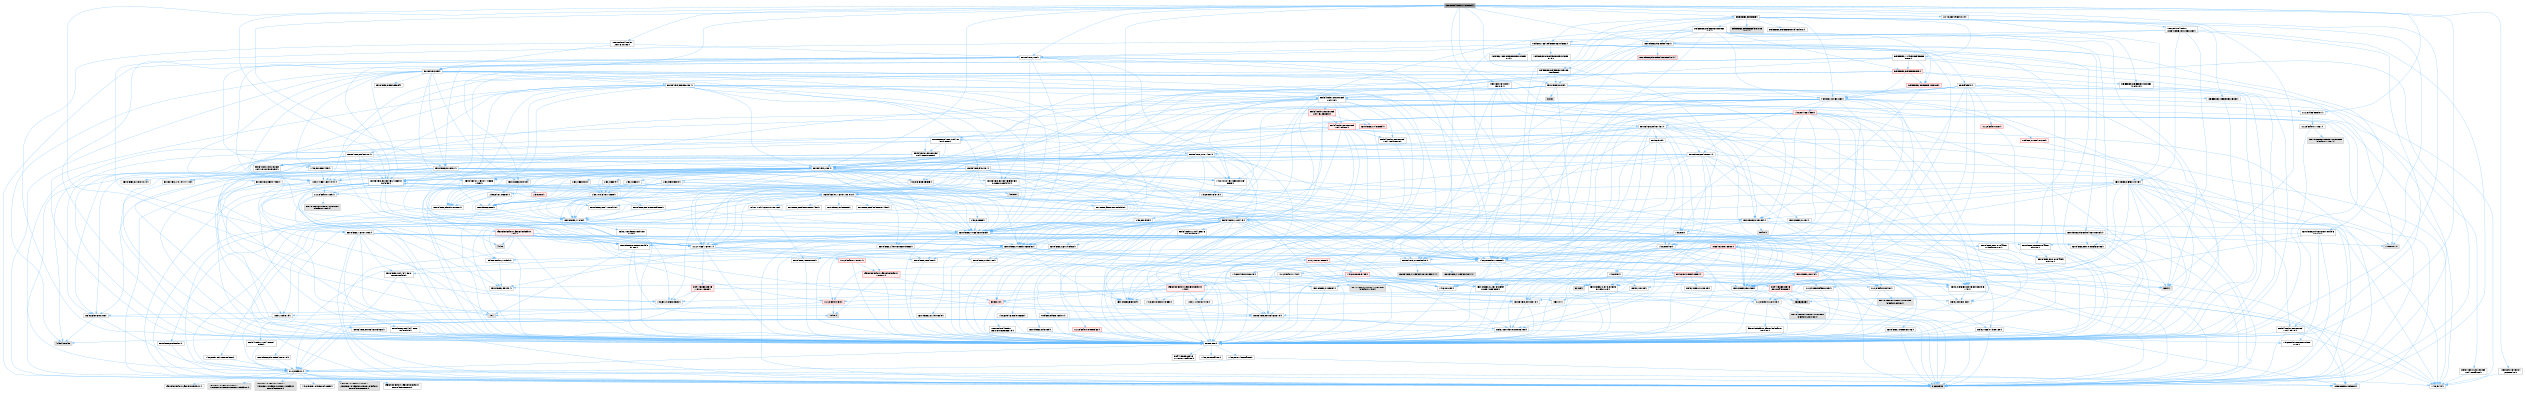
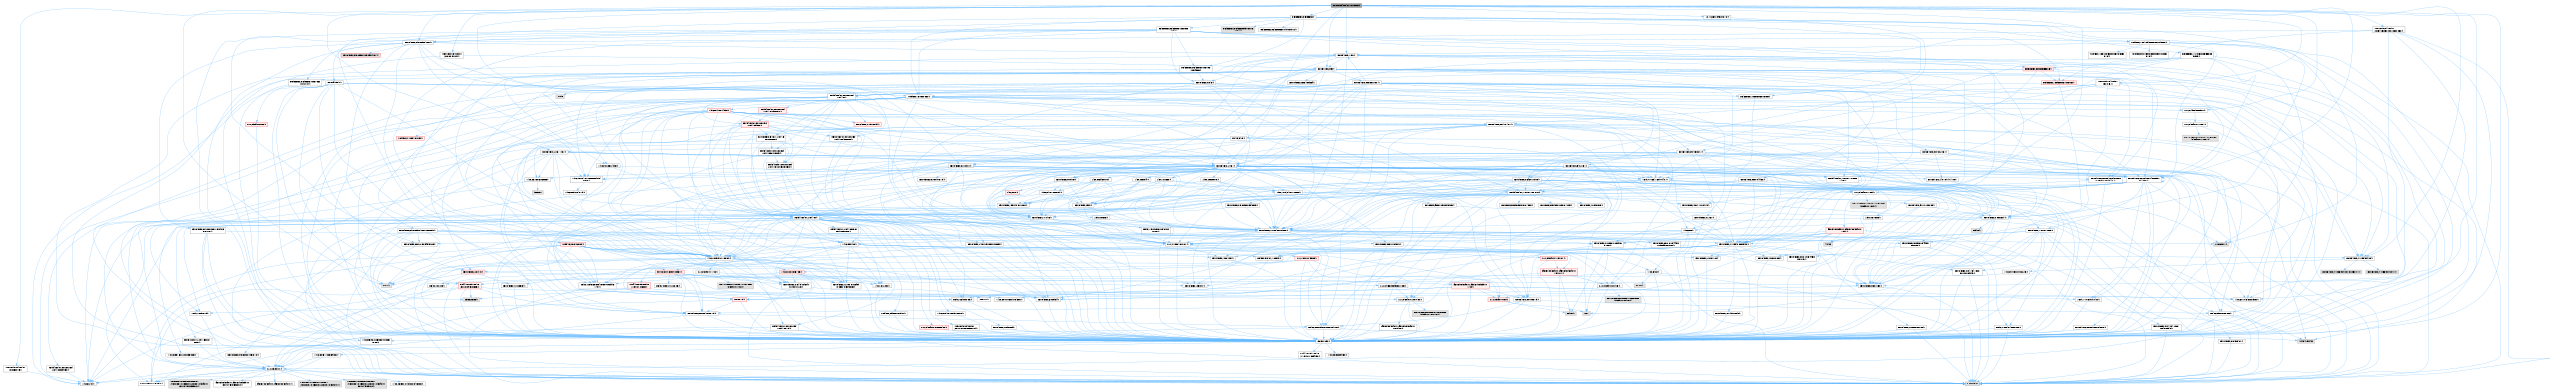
edge "Internationalization /LocKeyFuncs.h" -> "Containers/Map.h": now "Containers/SparseArray.h" -> "Containers/Map.h"
node "BinaryArchive/EnumAsByte.h": label "BinaryArchive/EnumAsByte.h" -> "Containers/EnumAsByte.h"
edge "Misc/OutputDevice.h" -> "HAL/Platform.h": now "Misc/AssertionMacros.h" -> "HAL/Platform.h"
